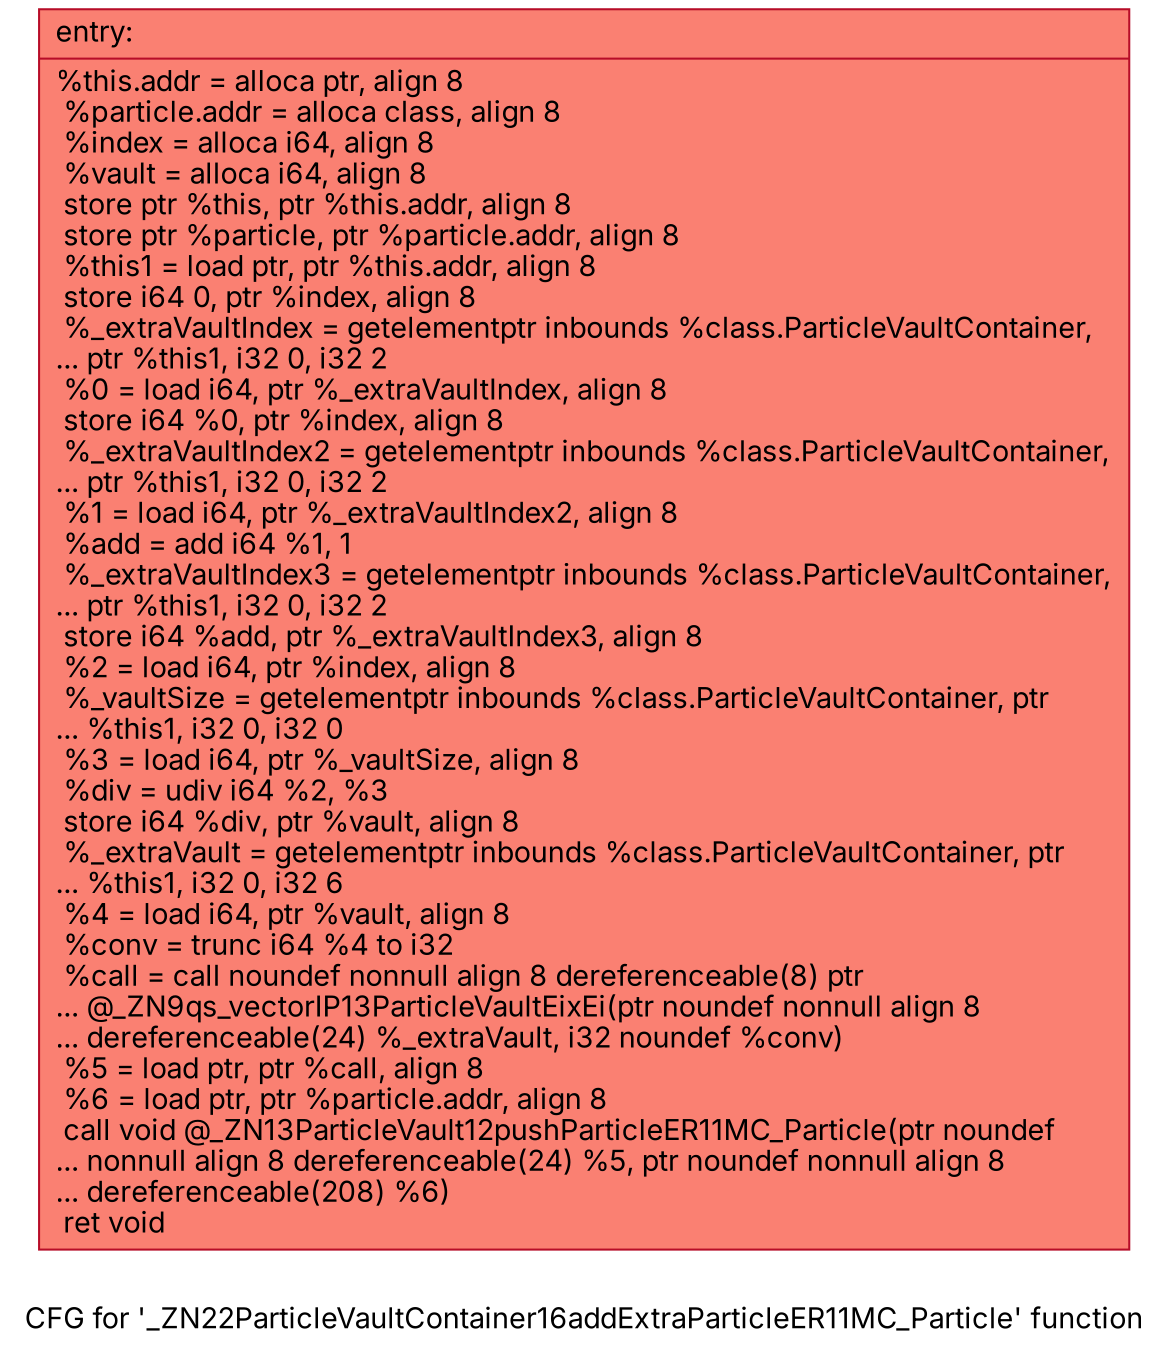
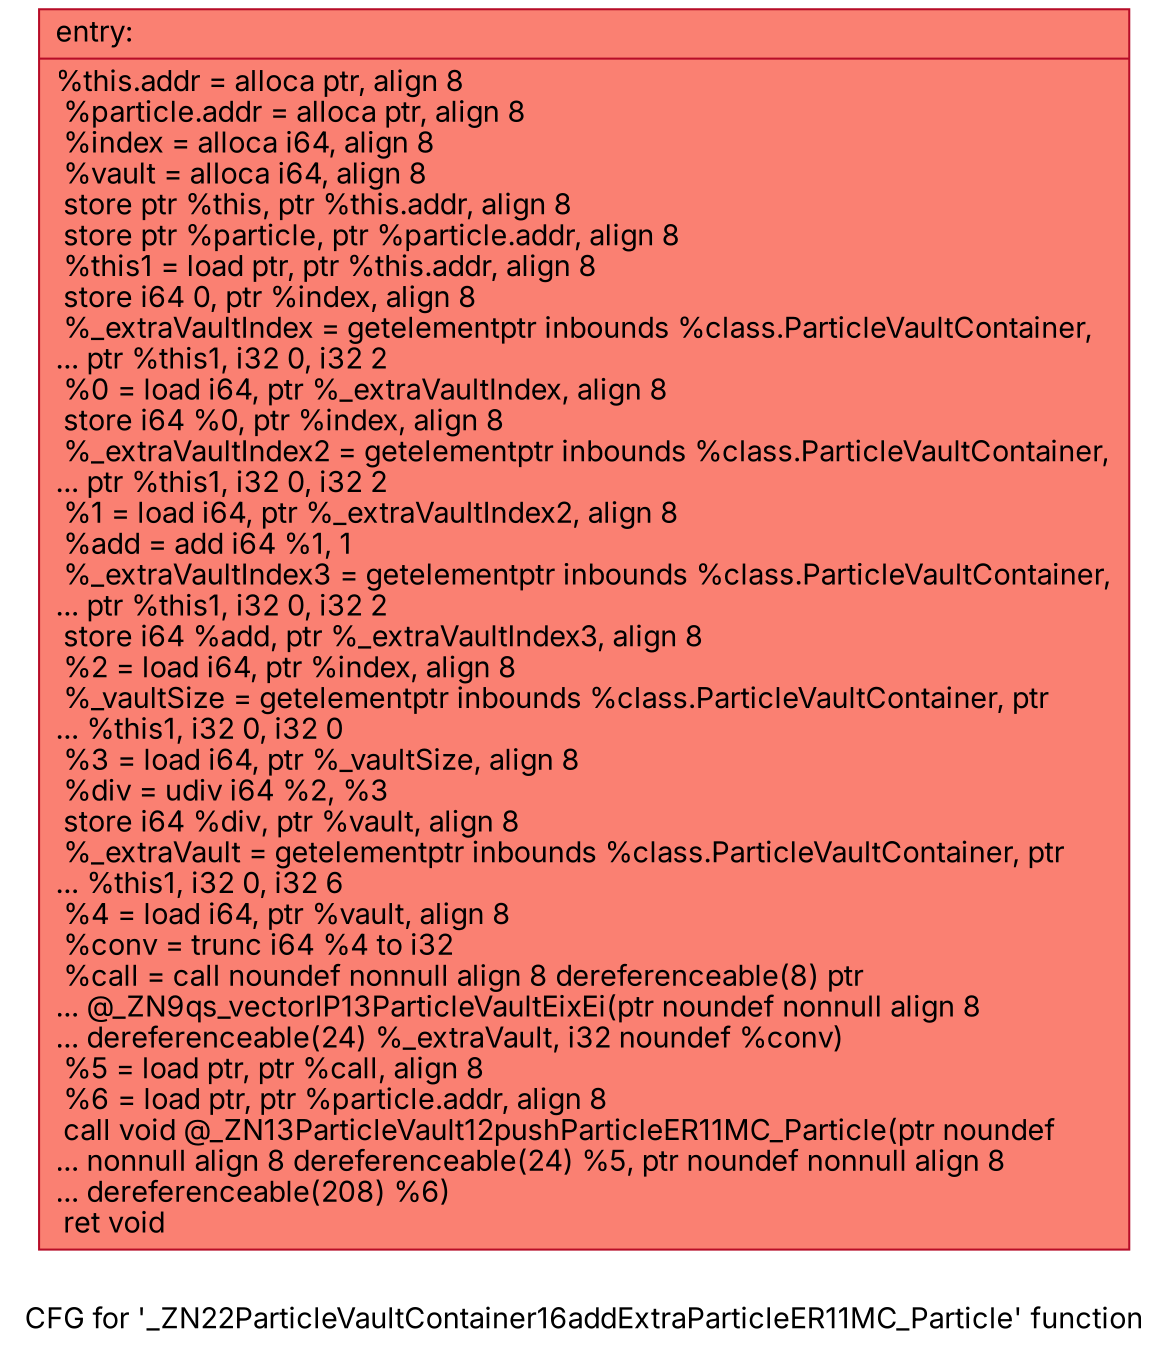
node "entry:": text "%particle.addr = alloca class, align 8" -> "%particle.addr = alloca ptr, align 8"
